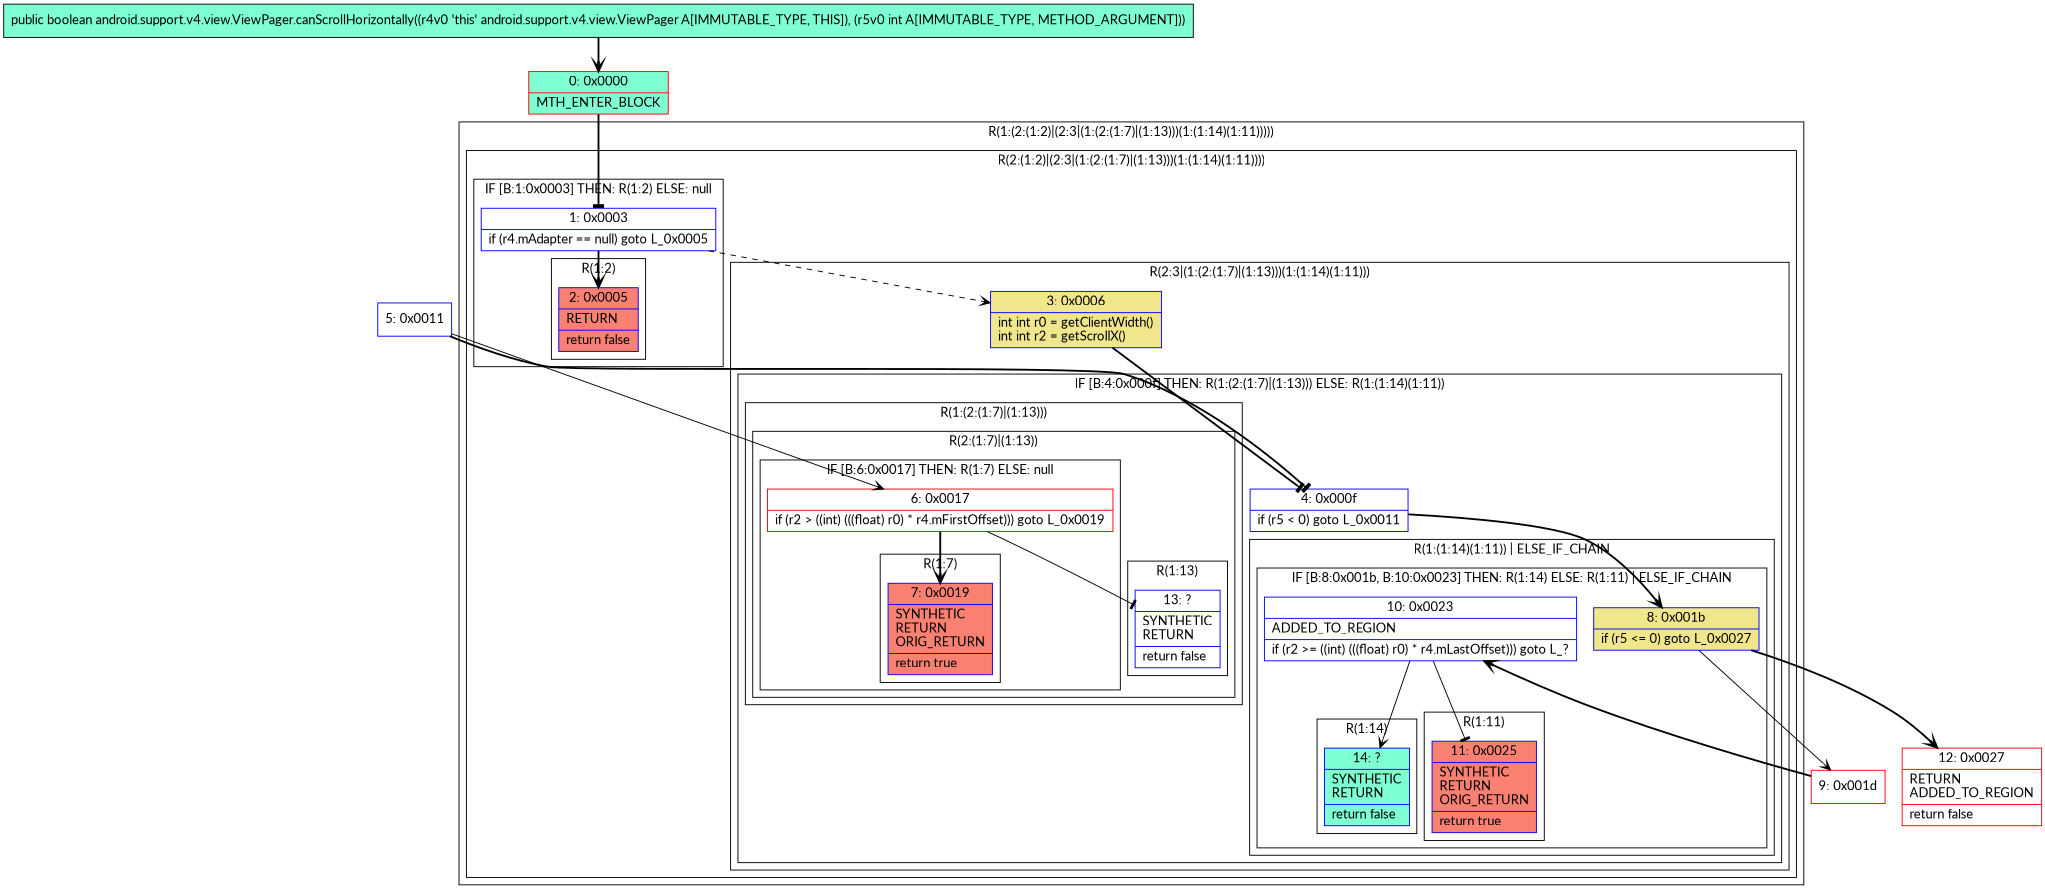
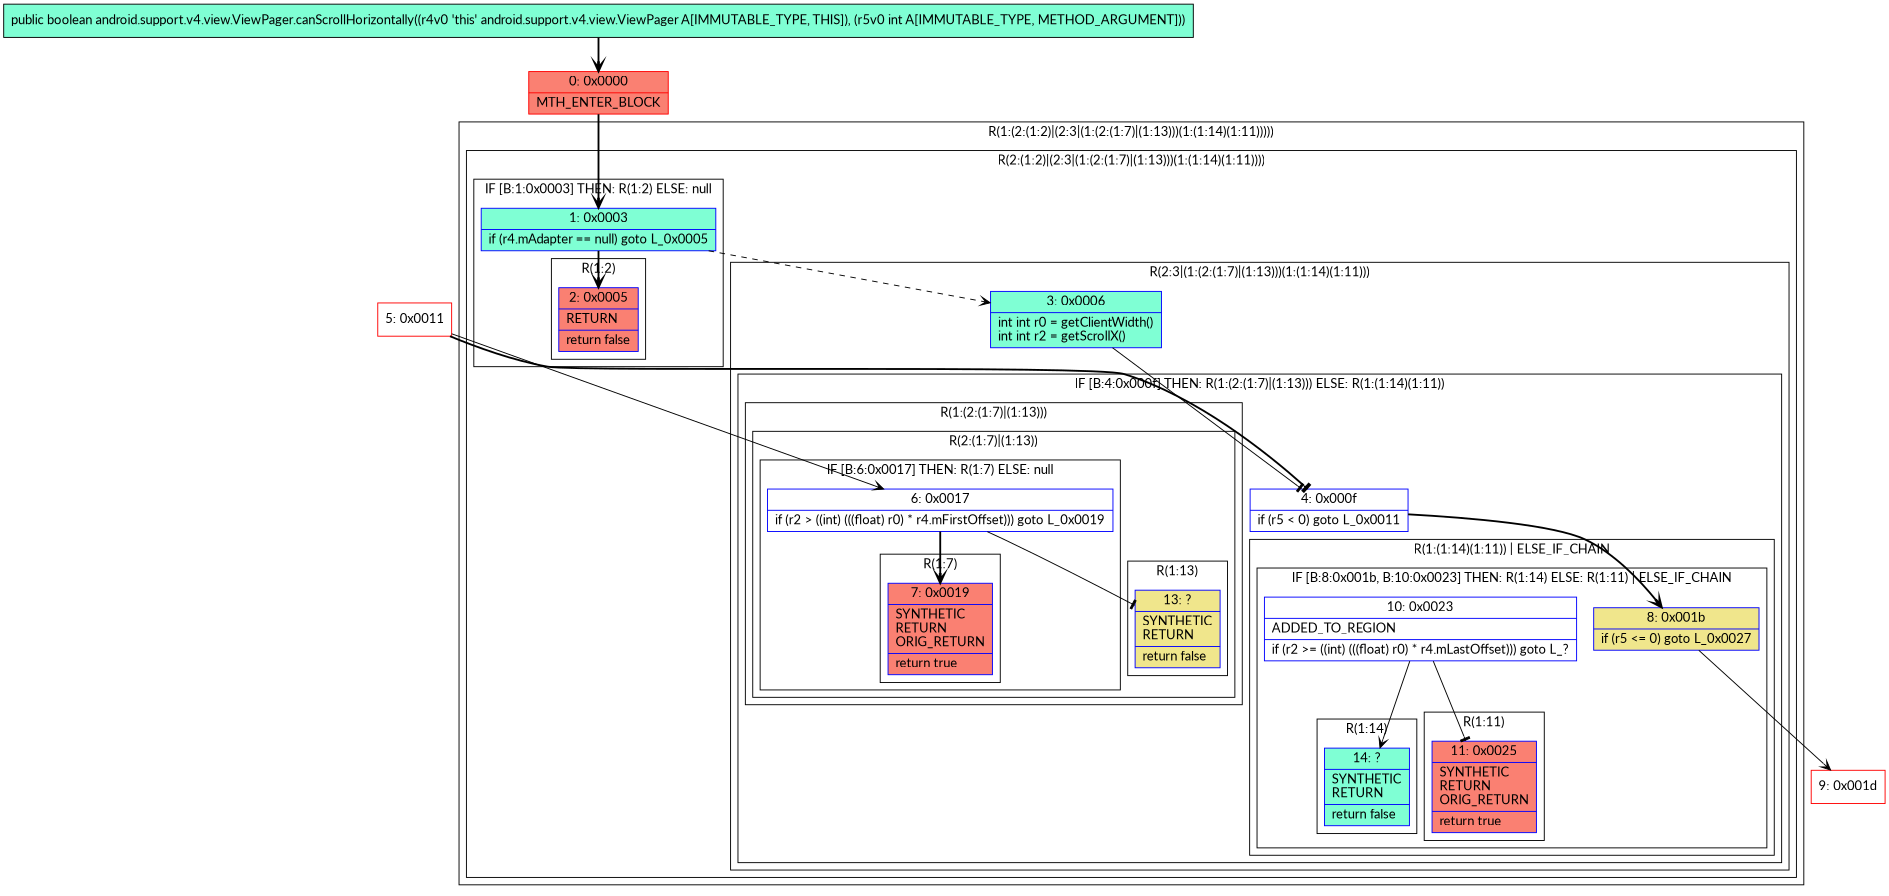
node "0: 0x0000": fillcolor aquamarine -> salmon
edge "0: 0x0000" -> "1: 0x0003": arrowhead tee -> vee
node "1: 0x0003": fillcolor white -> aquamarine
node "5: 0x0011": color blue -> red
node "3: 0x0006": fillcolor khaki -> aquamarine
edge "3: 0x0006" -> "4: 0x000f": style bold -> solid
node "6: 0x0017": color red -> blue
node "13: ?": fillcolor white -> khaki
edge "9: 0x001d" -> "10: 0x0023": removed
node "12: 0x0027": removed
